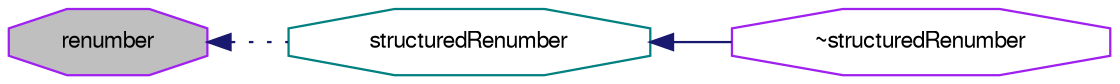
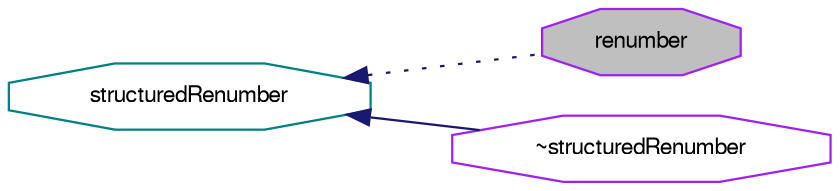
edge "structuredRenumber" -> "renumber": reversed
